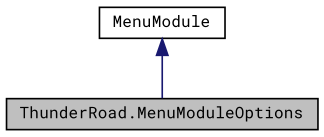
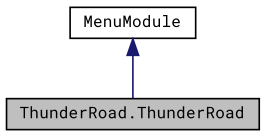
node "ThunderRoad.MenuModuleOptions": label "ThunderRoad.MenuModuleOptions" -> "ThunderRoad.ThunderRoad"
